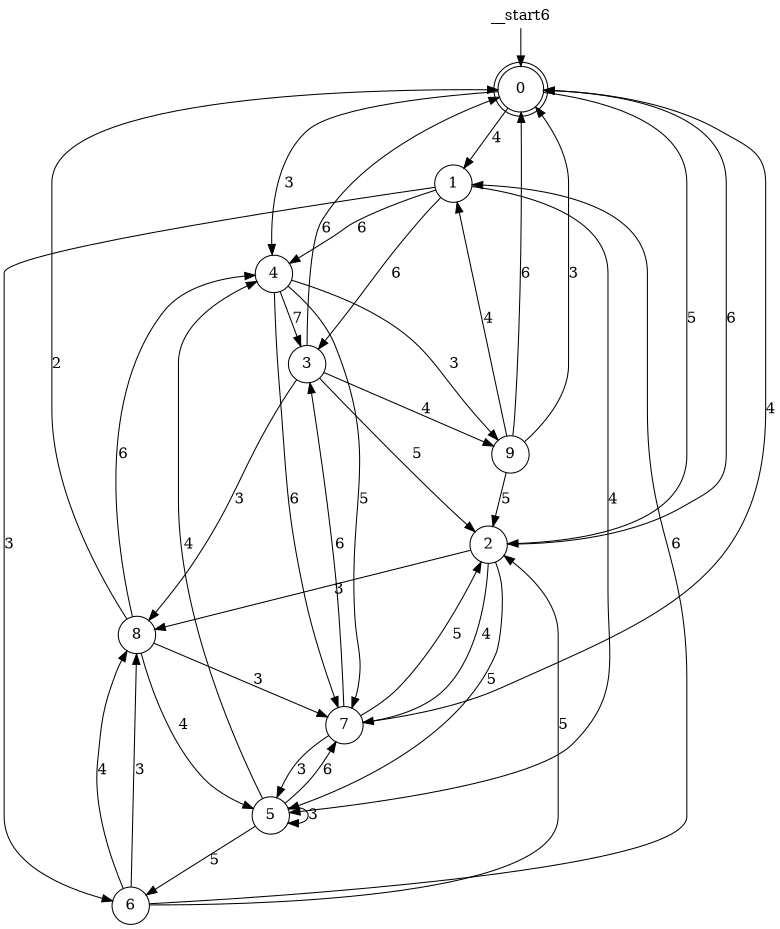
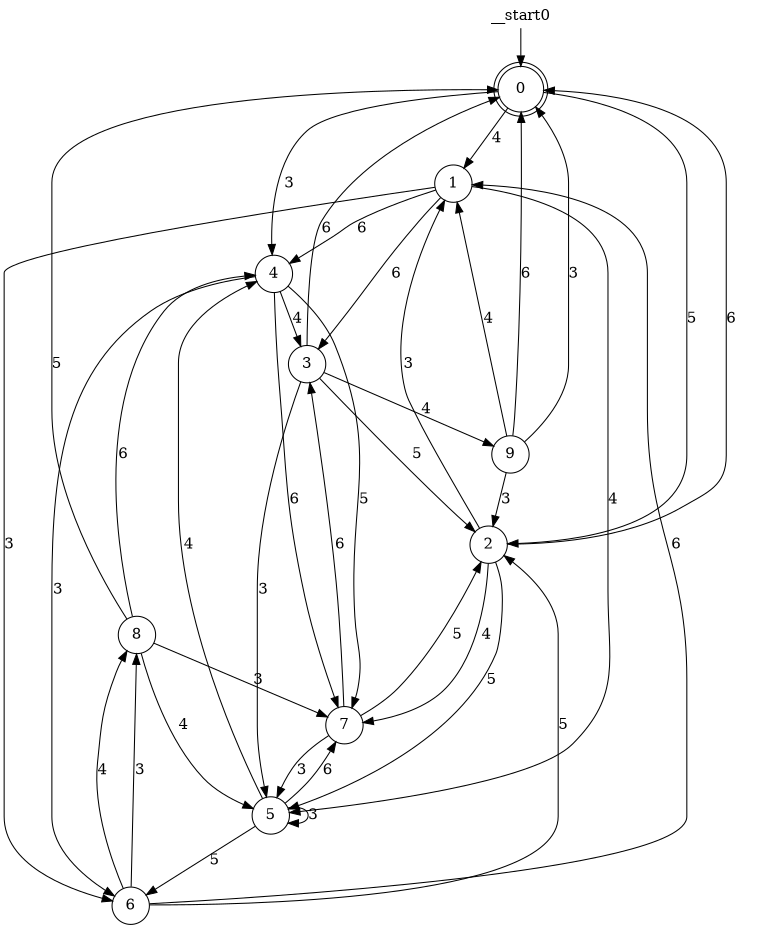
node "__start6": label "__start6" -> "__start0"
edge "4" -> "3": label "7" -> "4"
edge "4" -> "9": now "4" -> "6"
edge "8" -> "0": label "2" -> "5"
edge "7" -> "0": removed, label "4"
edge "3" -> "8": now "3" -> "5"
edge "9" -> "2": label "5" -> "3"
edge "2" -> "8": now "2" -> "1"
